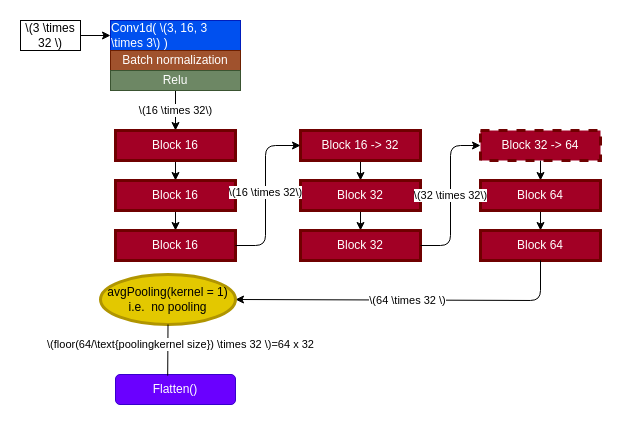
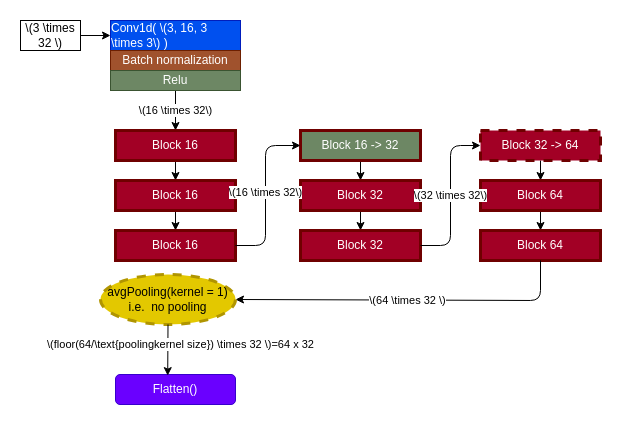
node "Block 16 -> 32": fillcolor #a20025 -> #6d8764
node "avgPooling(kernel = 1) i.e. no pooling": style solid -> dashed
edge "avgPooling(kernel = 1) i.e. no pooling" -- "Flatten()": arrowhead none -> classic
